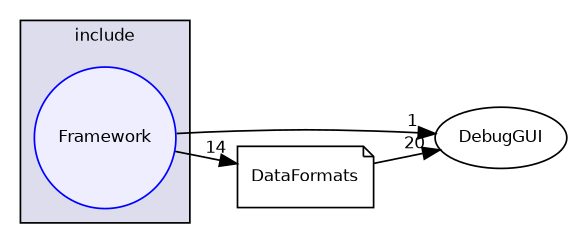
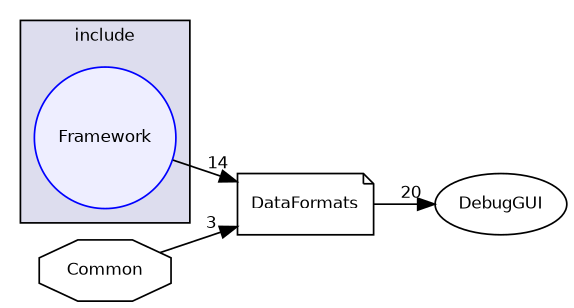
edge "Framework" -> "DebugGUI": removed
node "Common": added
